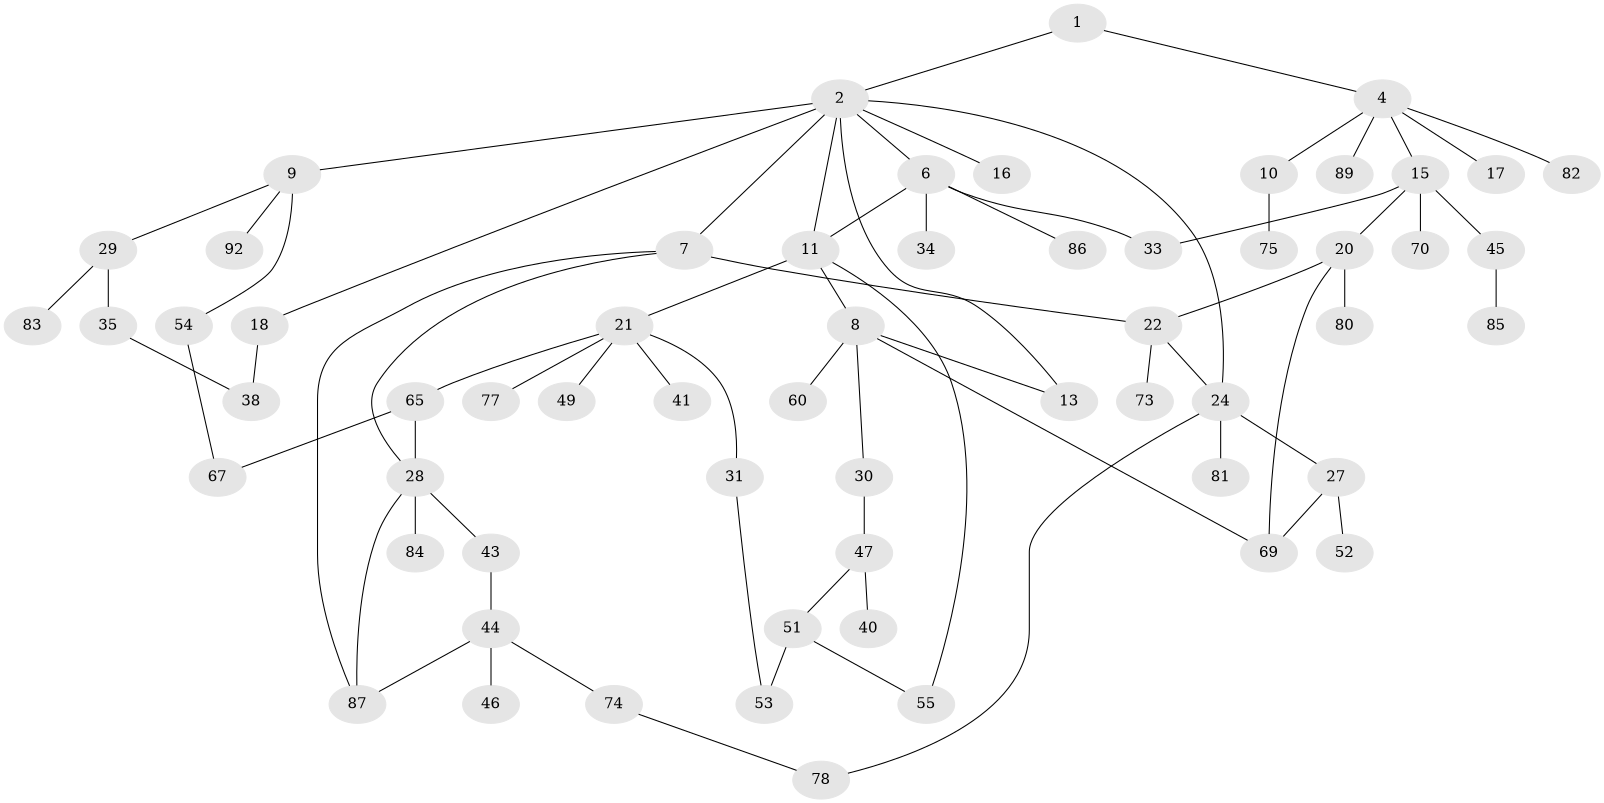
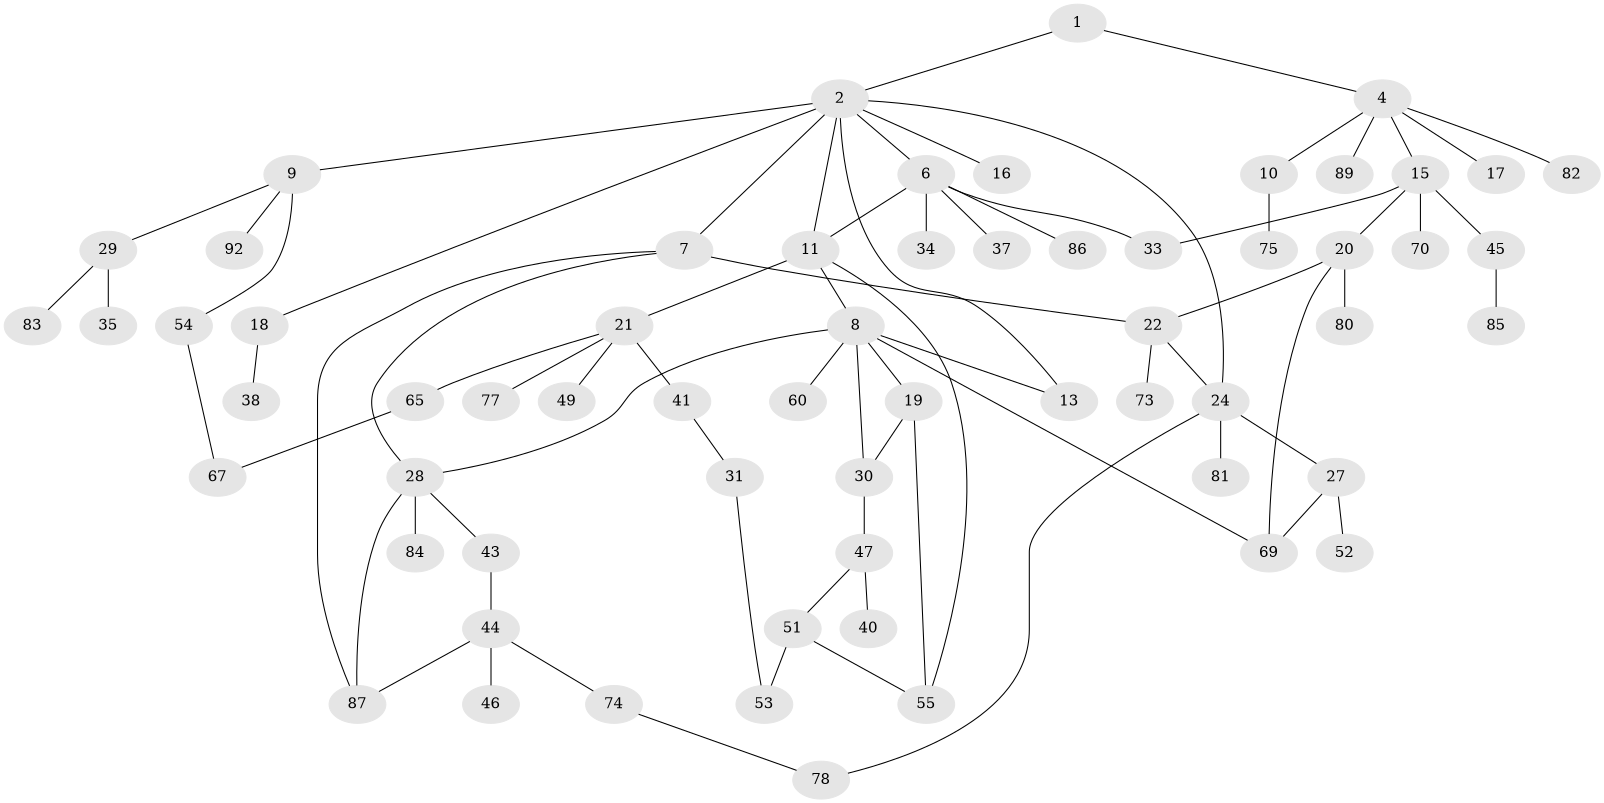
node "37": added
edge "35" -- "38": removed
edge "21" -- "31": now "41" -- "31"
node "19": added
edge "65" -- "28": now "8" -- "28"
